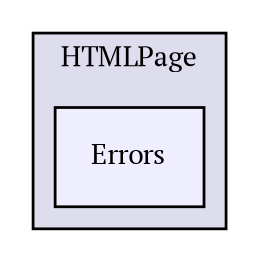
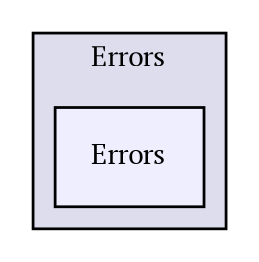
cluster "HTMLPage": label "HTMLPage" -> "Errors"
